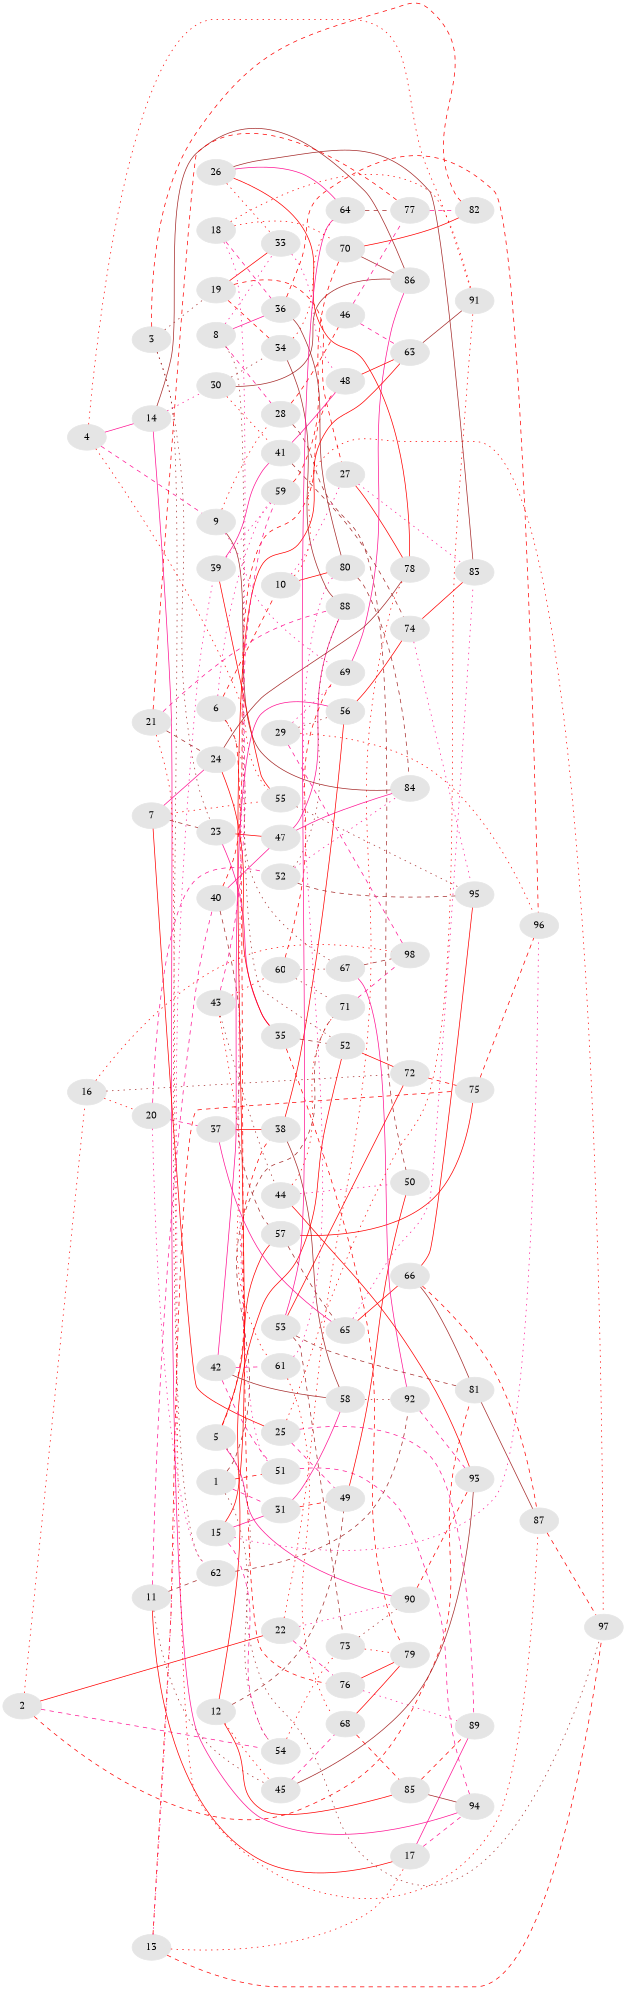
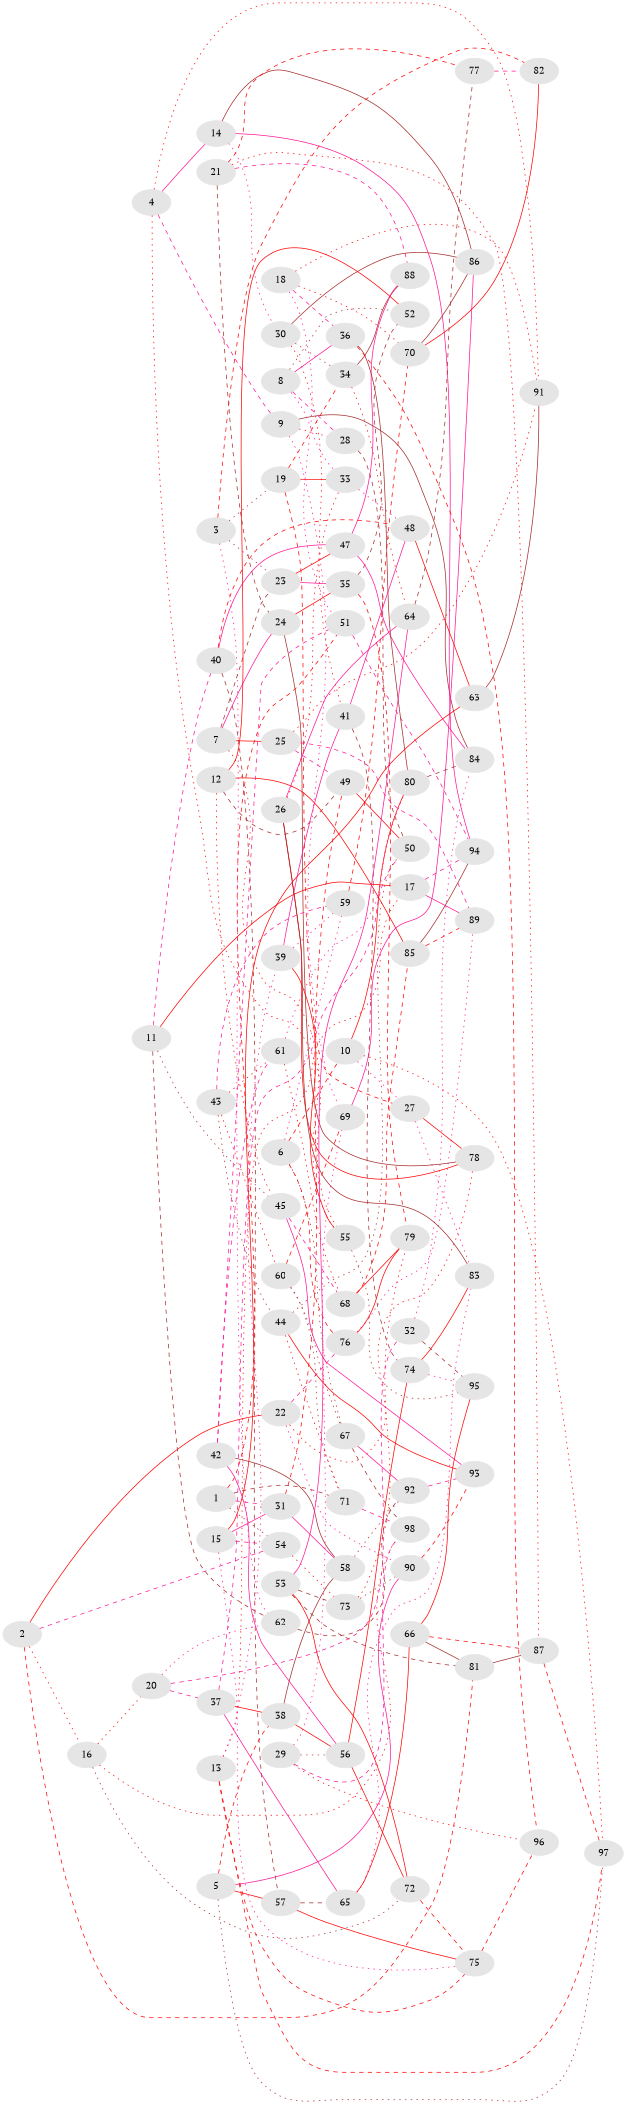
node "46": removed
edge "3" -- "62": color brown -> deeppink
edge "88" -- "32": removed
edge "52" -- "72": now "56" -- "72"
edge "50" -- "37": added
edge "50" -- "44": color deeppink -> brown
edge "96" -- "15": now "75" -- "15"
edge "93" -- "45": color brown -> deeppink
